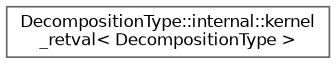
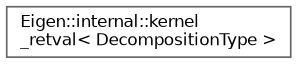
node "DecompositionType::internal::kernel _retval< DecompositionType >": label "DecompositionType::internal::kernel _retval< DecompositionType >" -> "Eigen::internal::kernel _retval< DecompositionType >"
